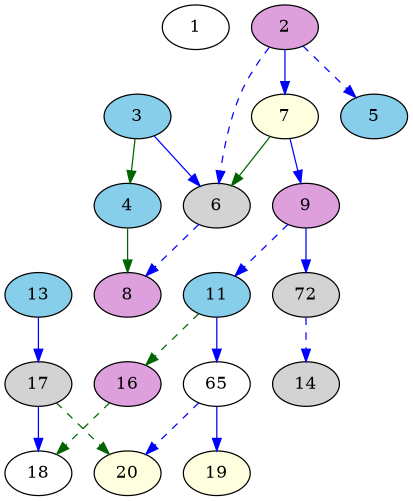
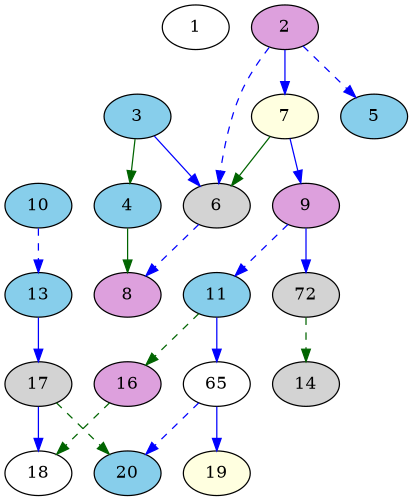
node "10": added
edge "72" -> "14": color blue -> darkgreen
node "20": fillcolor lightyellow -> skyblue
